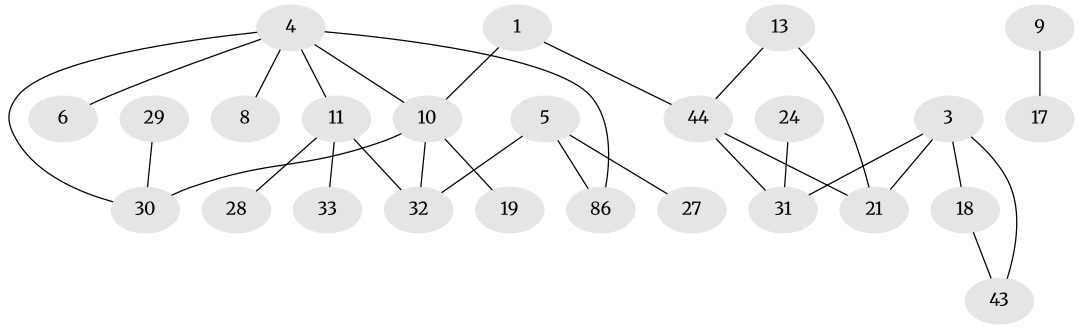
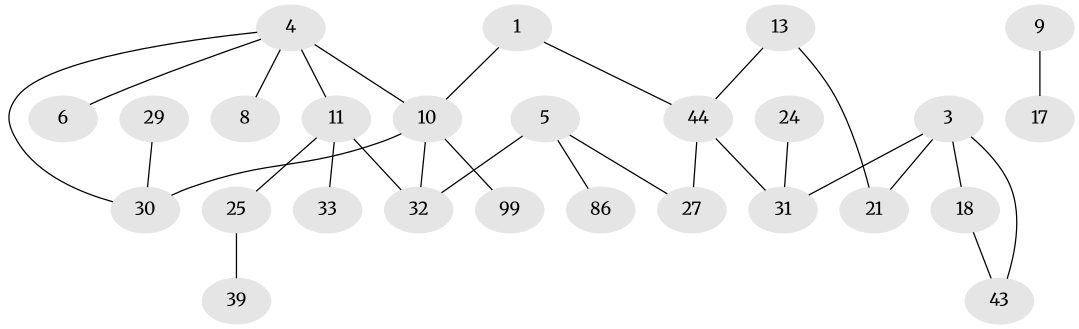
edge "4" -- "86": removed
edge "44" -- "21": now "44" -- "27"
node "28": label "28" -> "25"
node "19": label "19" -> "99"
node "39": added
